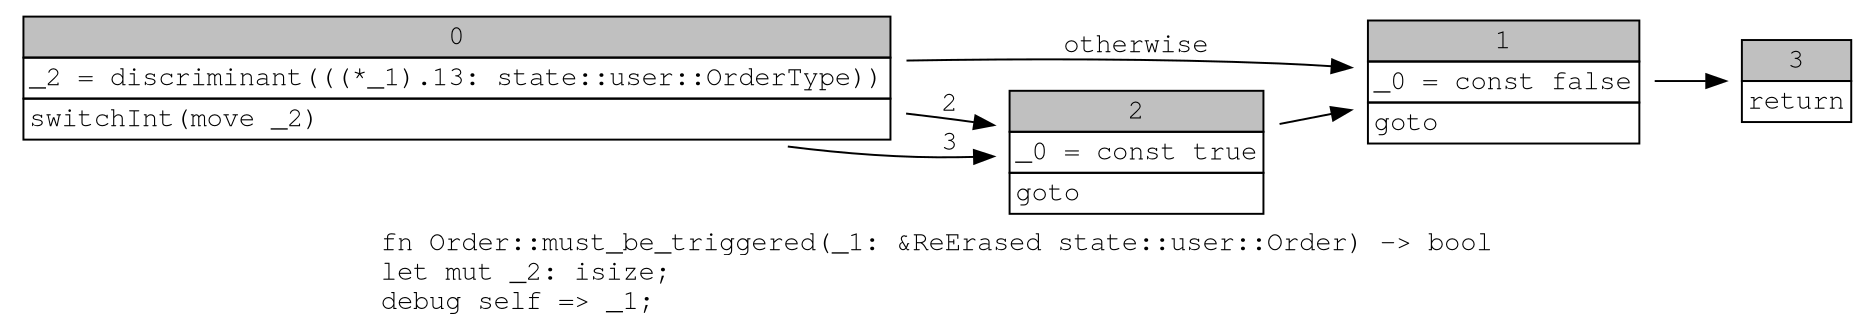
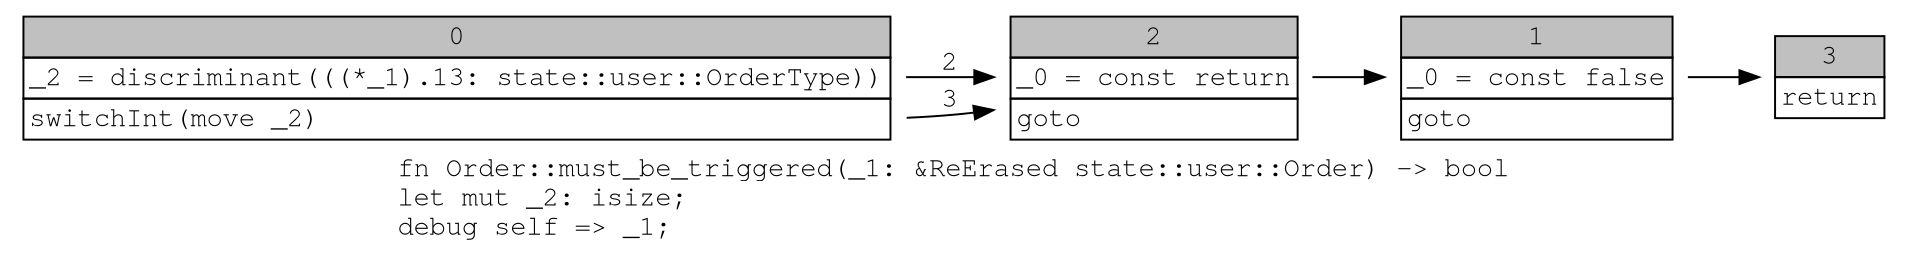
edge "0" -> "1": removed, label "otherwise"
node "2": text "_0 = const true" -> "_0 = const return"
